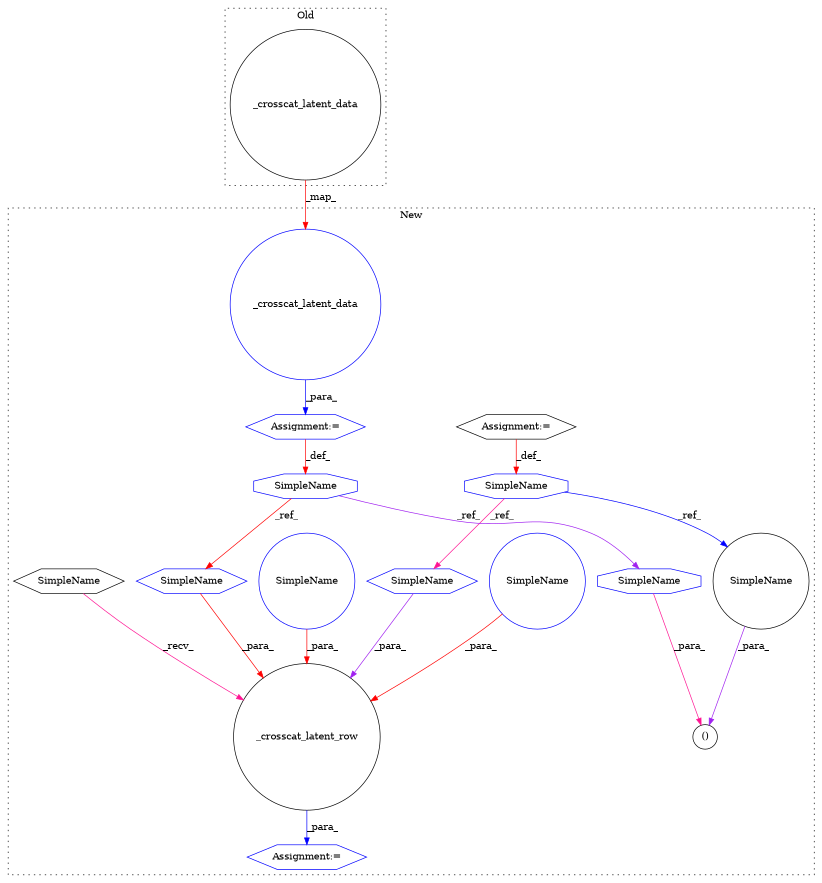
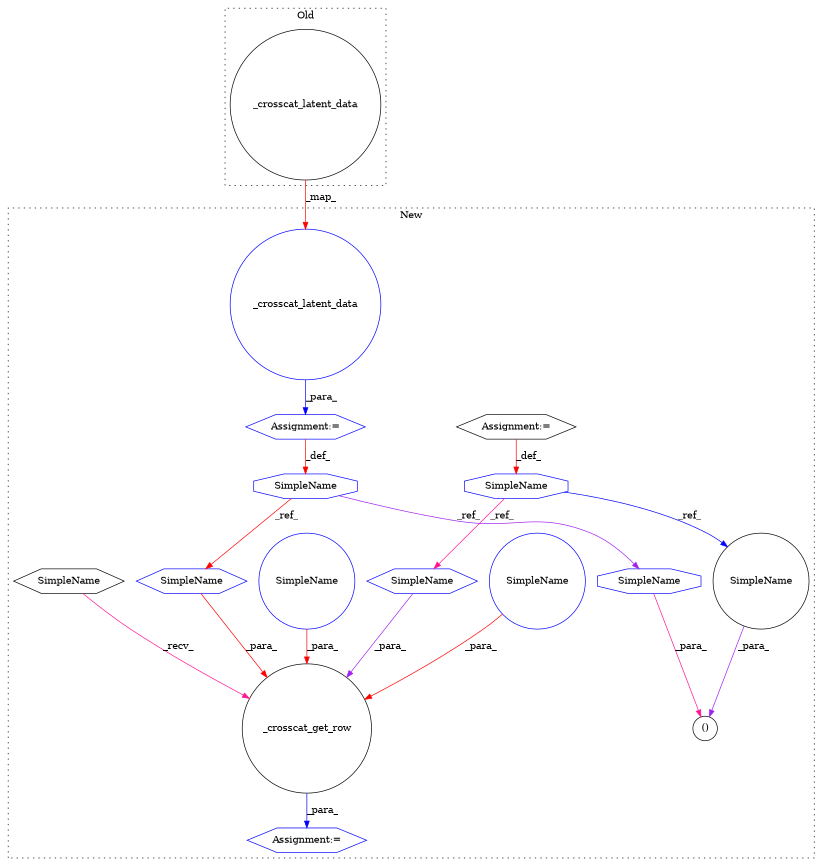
node "_crosscat_latent_row": label "_crosscat_latent_row" -> "_crosscat_get_row"
